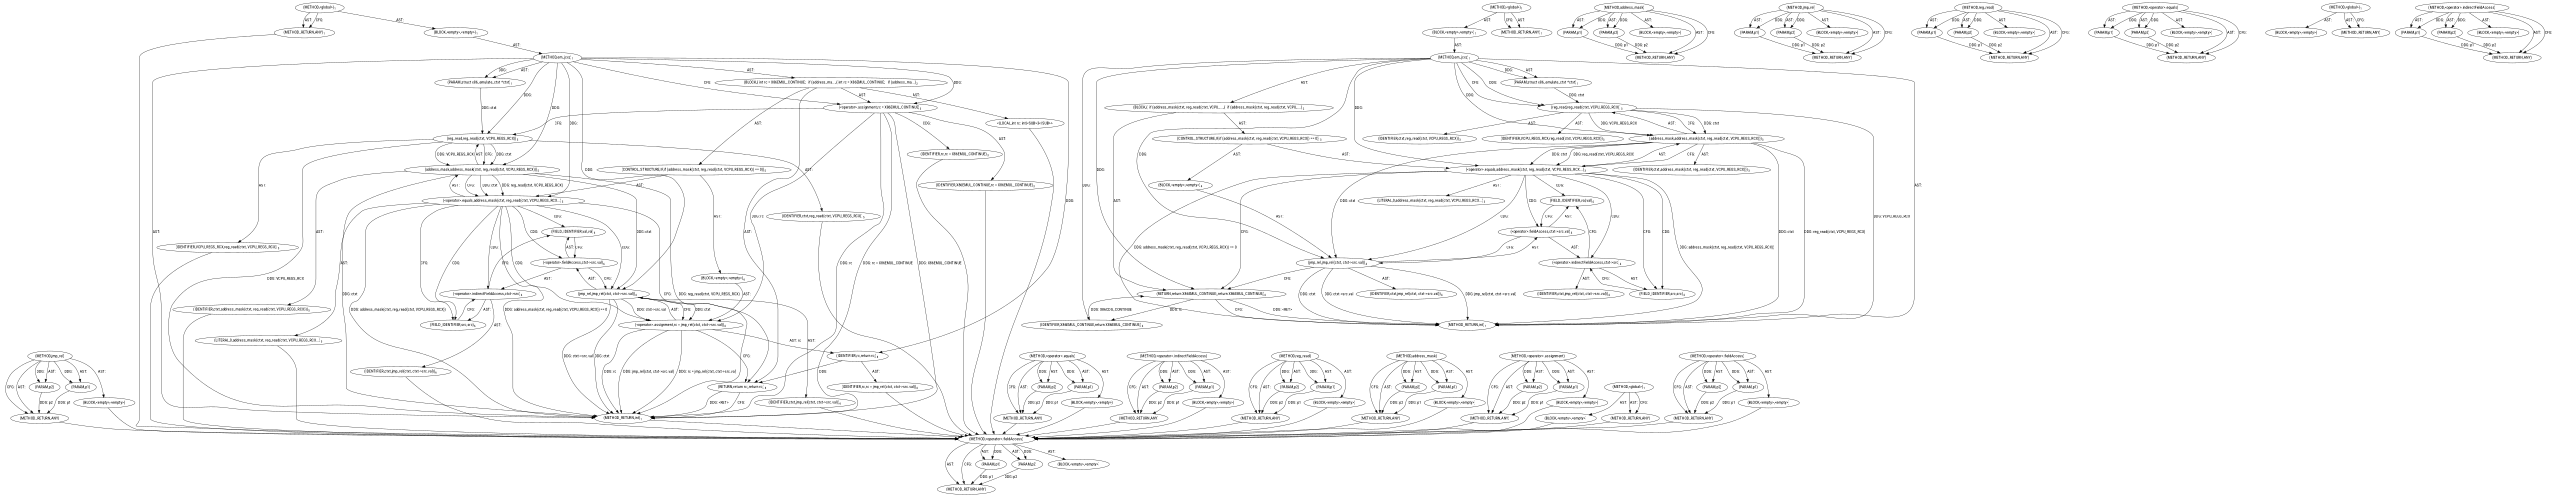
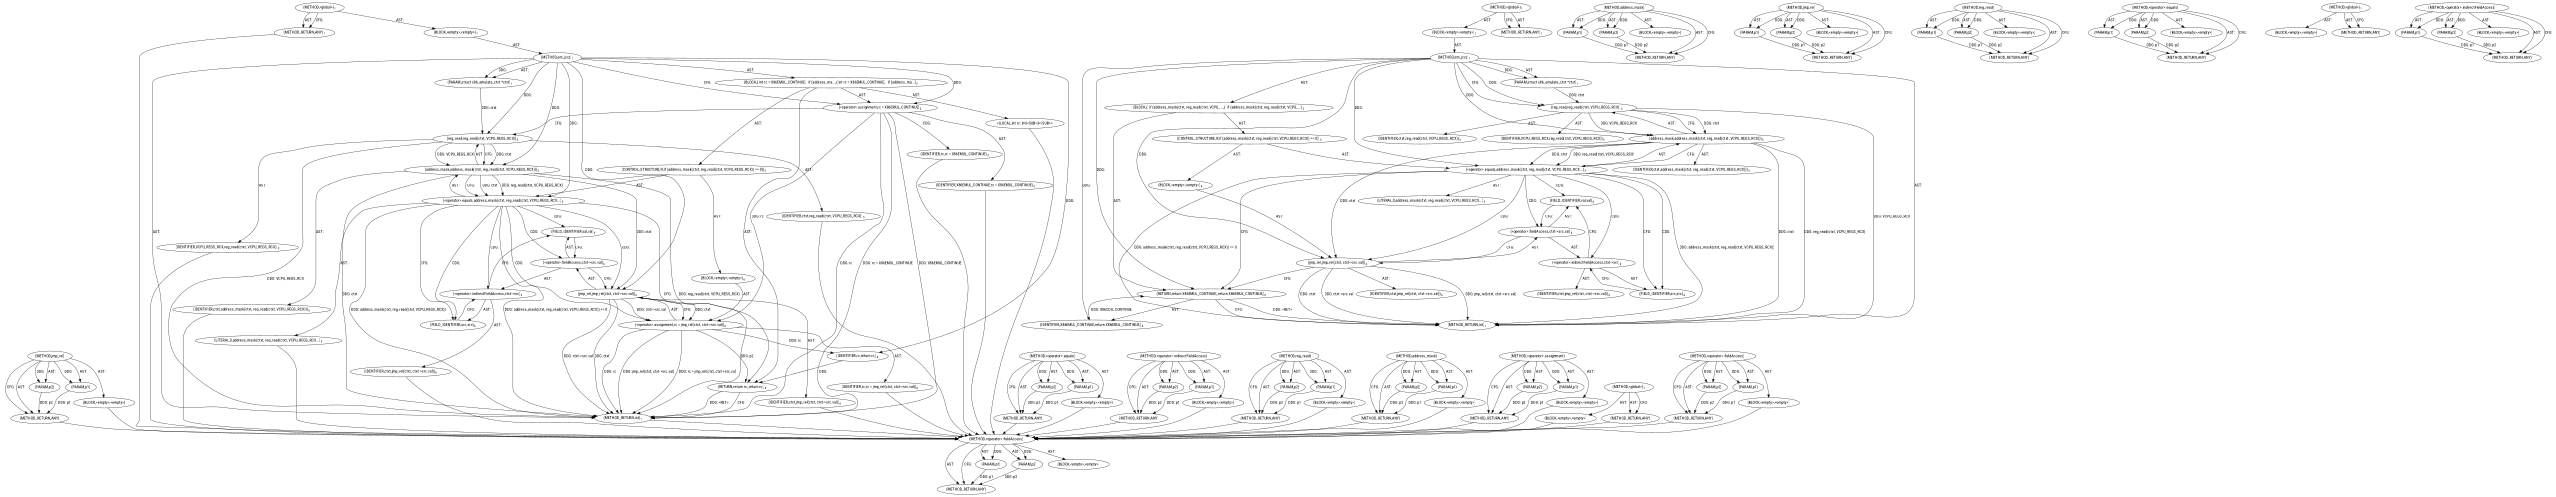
edge "(RETURN,return X86EMUL_CONTINUE;,return X86EMUL_CONTINUE;)" -> "(IDENTIFIER,X86EMUL_CONTINUE,return X86EMUL_CONTINUE;)": label "DDG: rc" -> "AST: "
edge "(<operator>.assignment,rc = jmp_rel(ctxt, ctxt->src.val))" -> "(IDENTIFIER,rc,return rc;)": label "AST: rc" -> "DDG: rc"
edge "(<operator>.assignment,rc = jmp_rel(ctxt, ctxt->src.val))" -> "(RETURN,return rc;,return rc;)": label "CFG: " -> "DDG: p2"
edge "(IDENTIFIER,rc,return rc;)" -> "(IDENTIFIER,rc,rc = jmp_rel(ctxt, ctxt->src.val))": now "(<operator>.assignment,rc = jmp_rel(ctxt, ctxt->src.val))" -> "(IDENTIFIER,rc,rc = jmp_rel(ctxt, ctxt->src.val))"
